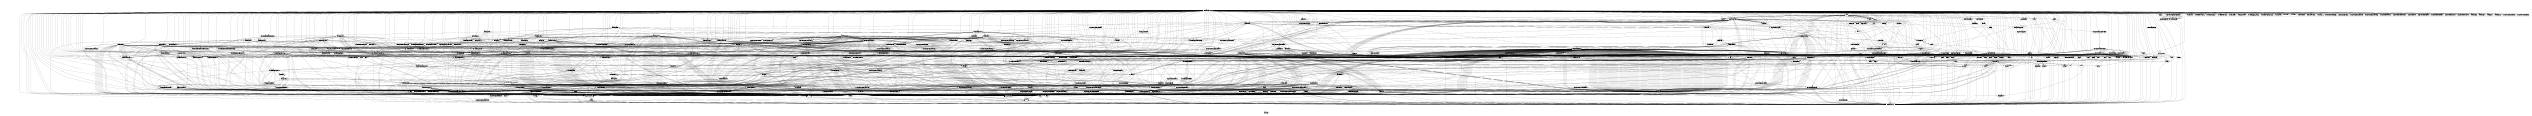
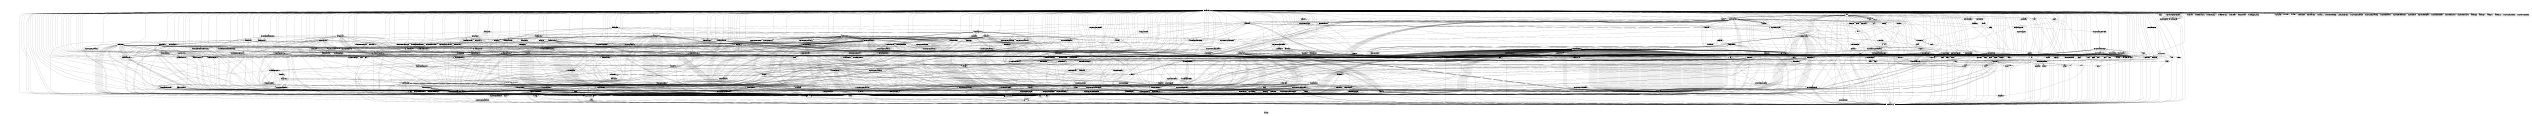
node "llvm.memmove.p0i8.p0i8.i64": removed
